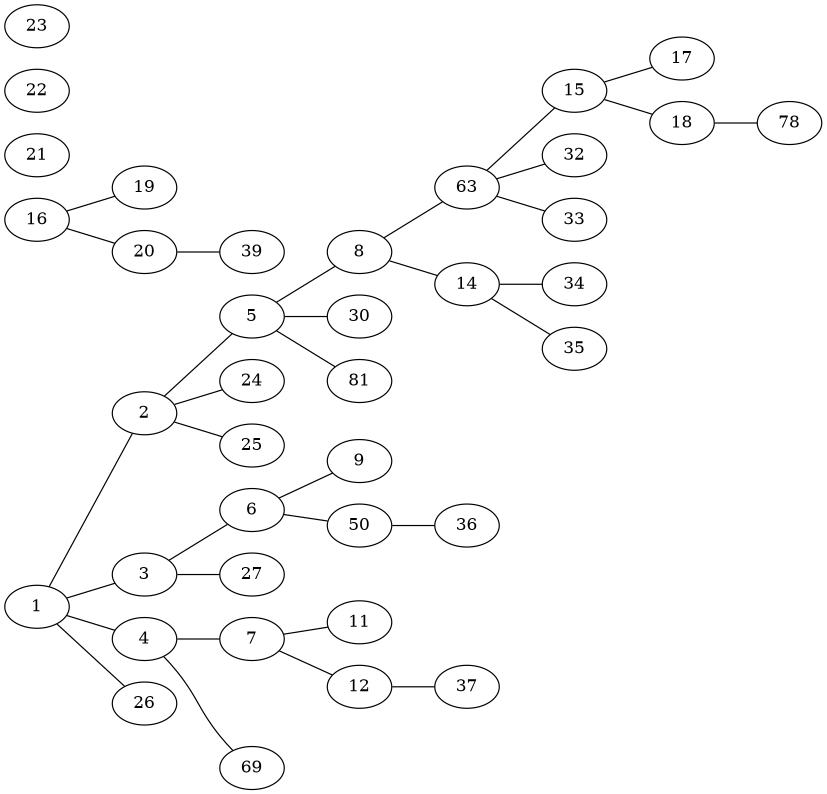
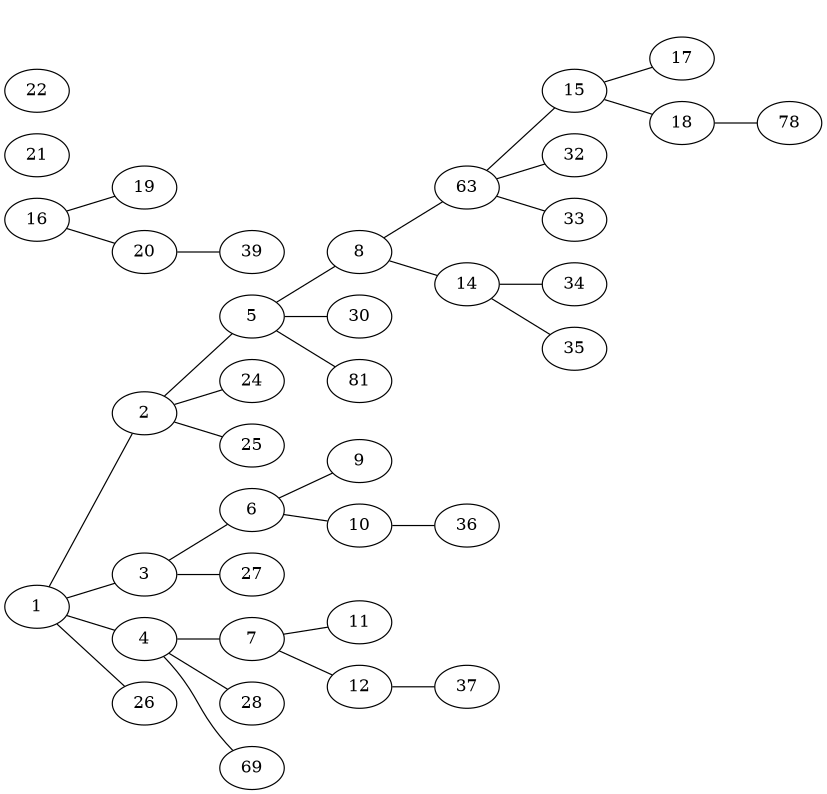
node "23": removed
node "50": label "50" -> "10"
node "28": added
